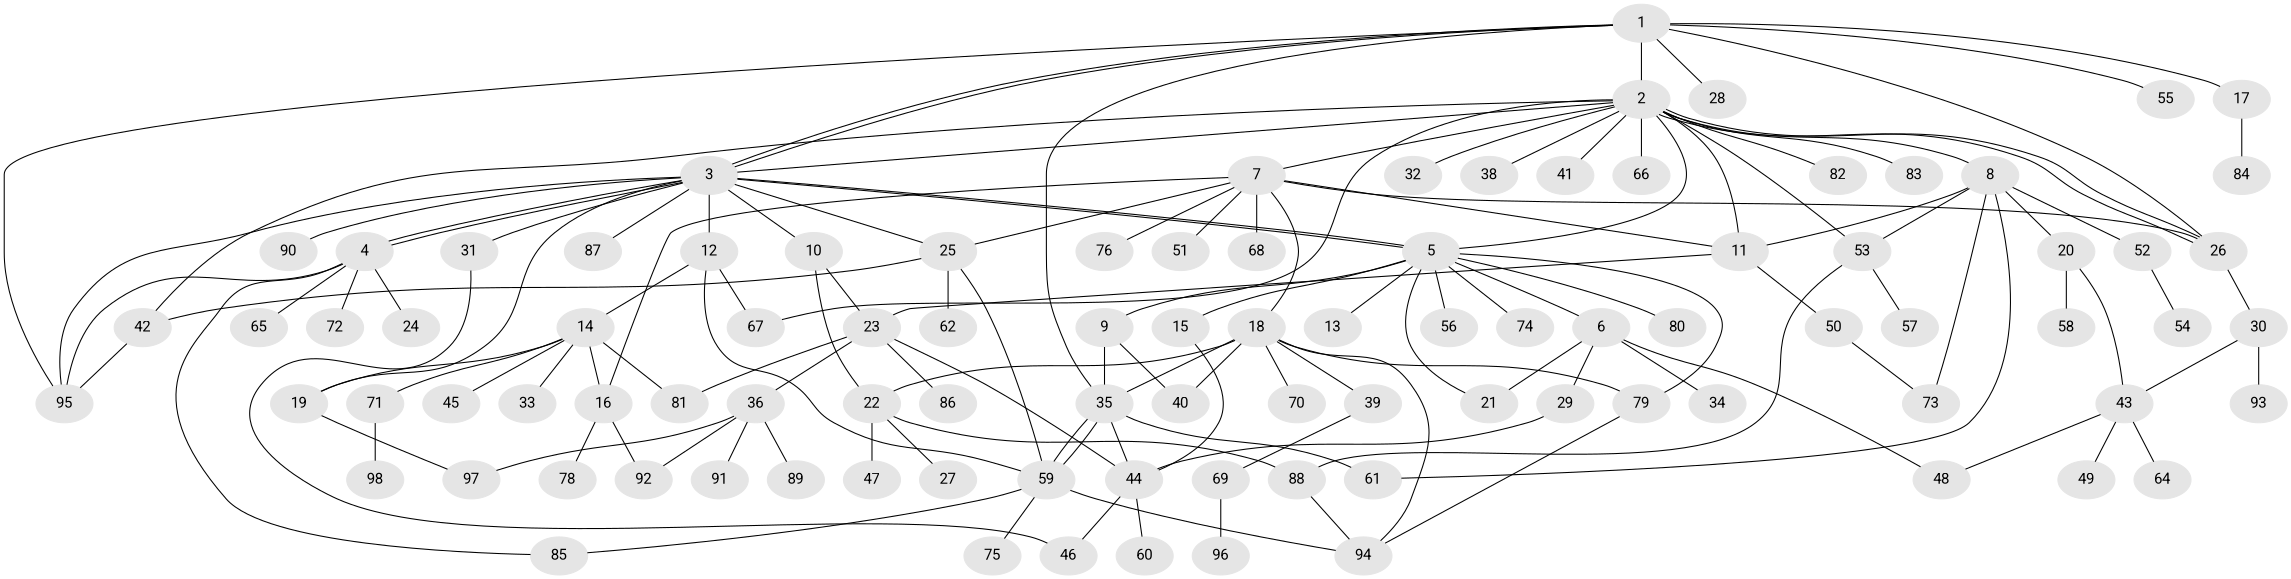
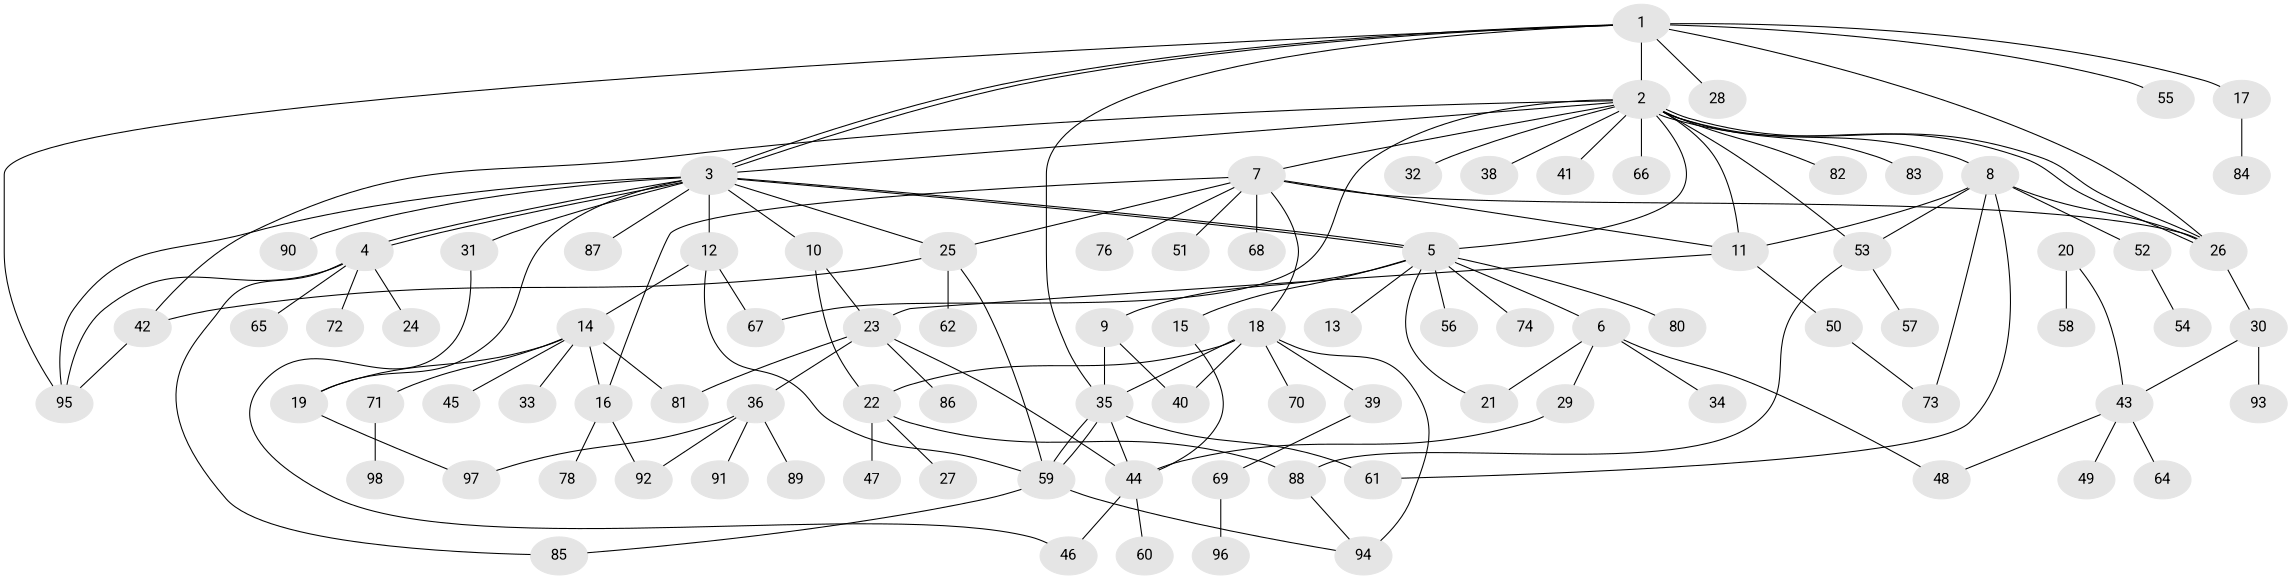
edge "8" -- "20": now "8" -- "26"
node "79": removed
node "75": removed
